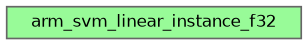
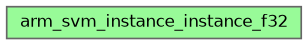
node "arm_svm_linear_instance_f32": label "arm_svm_linear_instance_f32" -> "arm_svm_instance_instance_f32"
